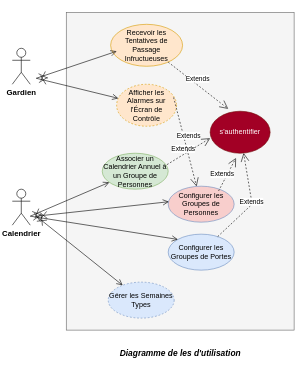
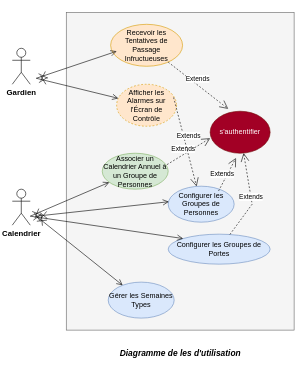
node "Configurer les Groupes de Personnes": fillcolor #f8cecc -> #dae8fc
node "Configurer les Groupes de Portes": size 66x36 -> 102x30
node "Gérer les Semaines Types": style dashed -> solid
